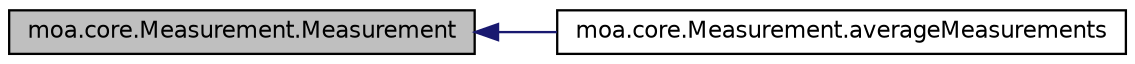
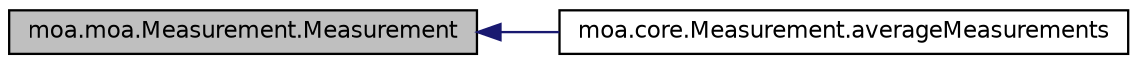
node "moa.core.Measurement.Measurement": label "moa.core.Measurement.Measurement" -> "moa.moa.Measurement.Measurement"
